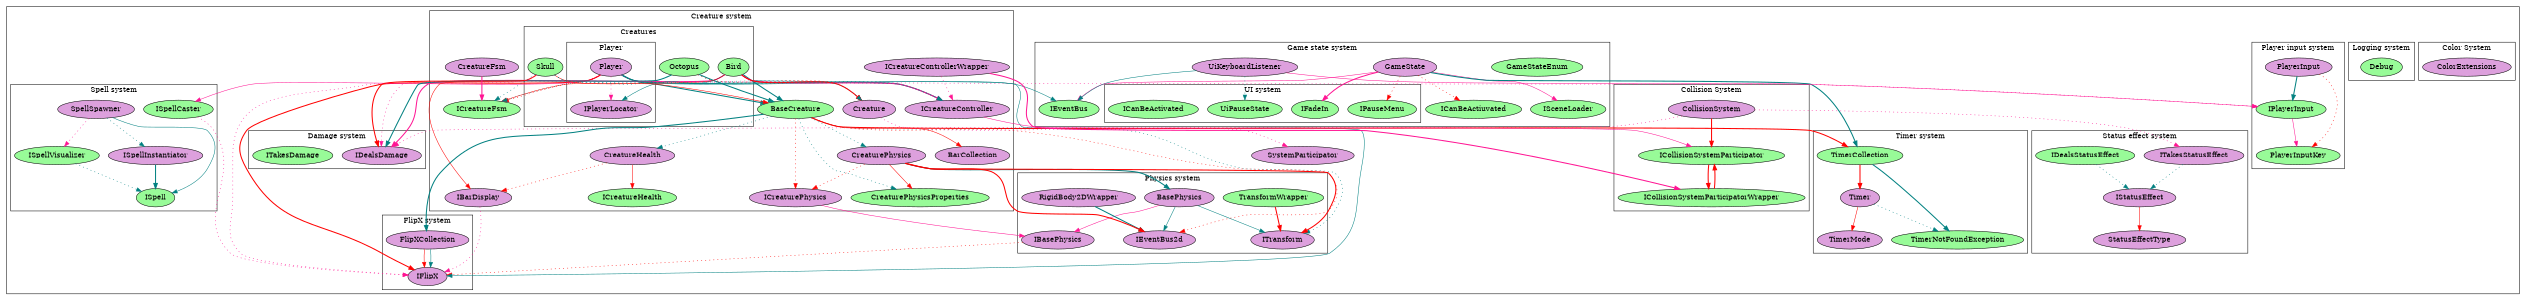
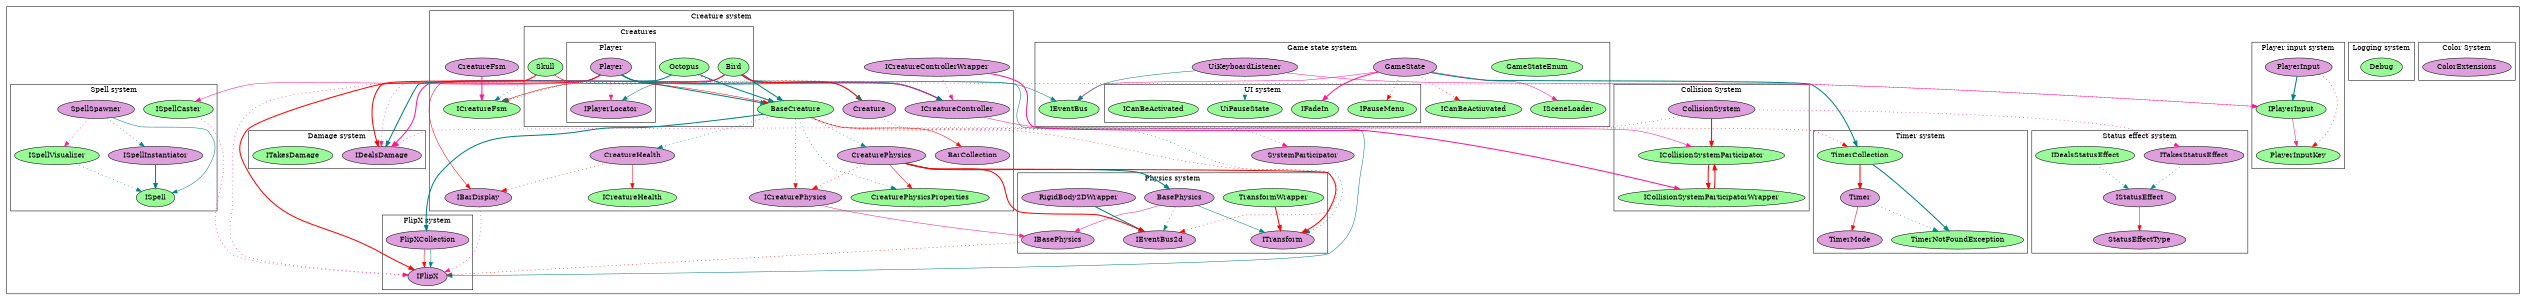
edge "BaseCreature" -> "TimerCollection": style bold -> dotted
edge "BasePhysics" -> "IEventBus2d": style solid -> dotted
